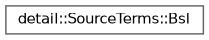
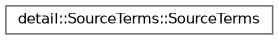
node "detail::SourceTerms::Bsl": label "detail::SourceTerms::Bsl" -> "detail::SourceTerms::SourceTerms"
